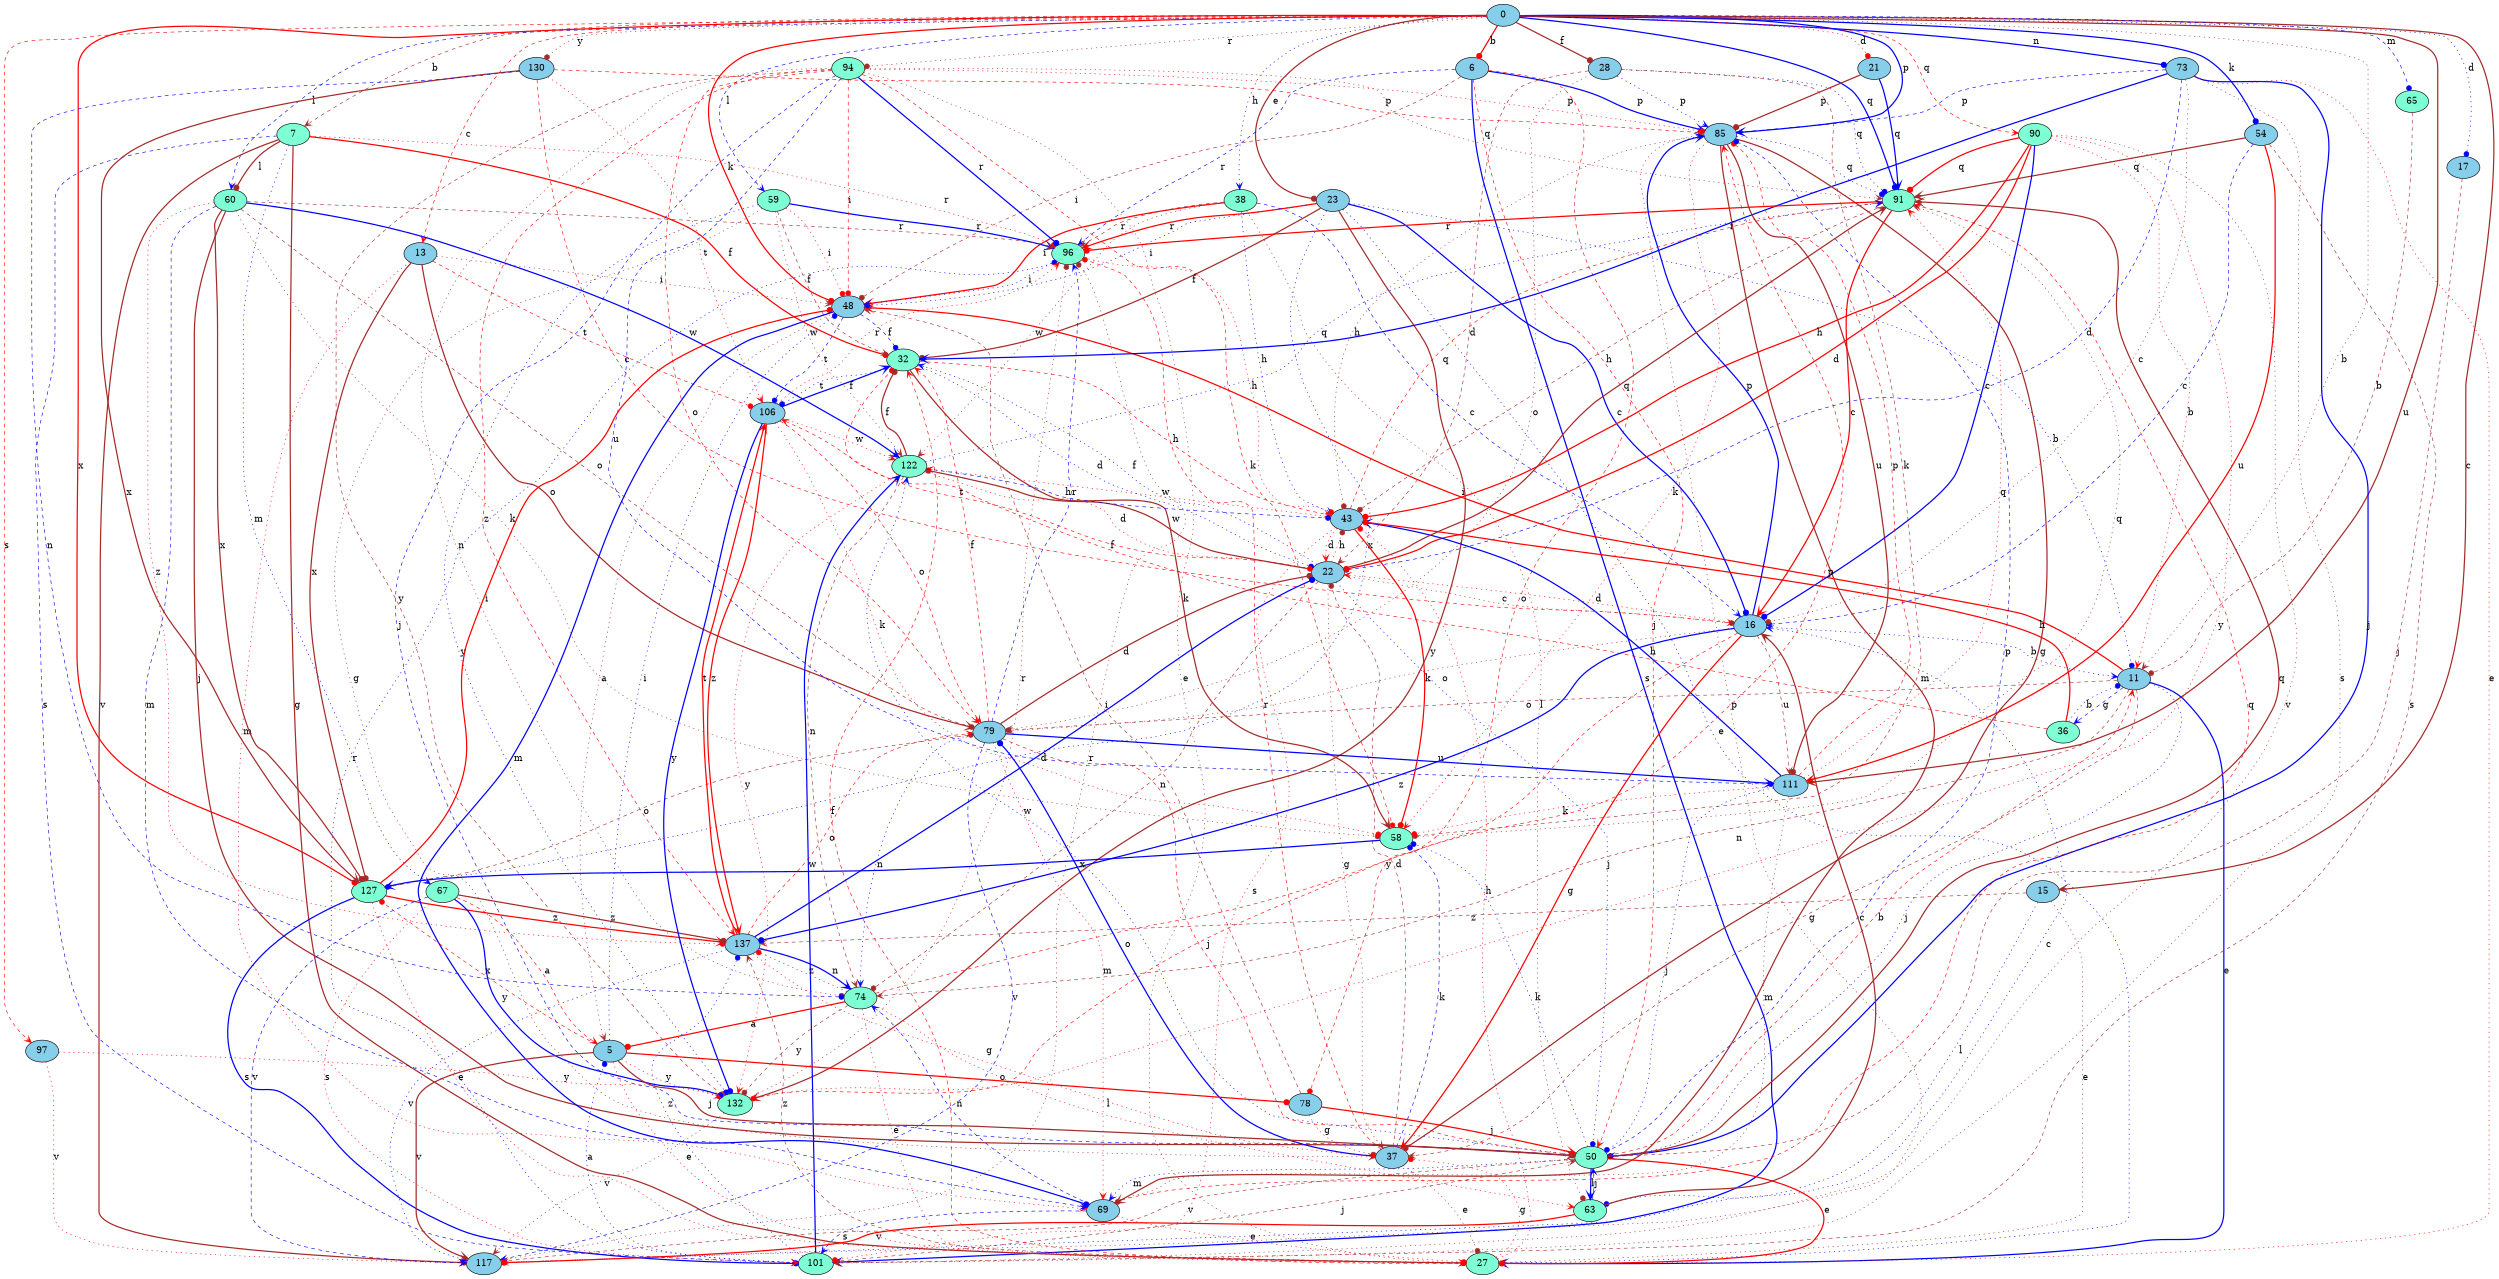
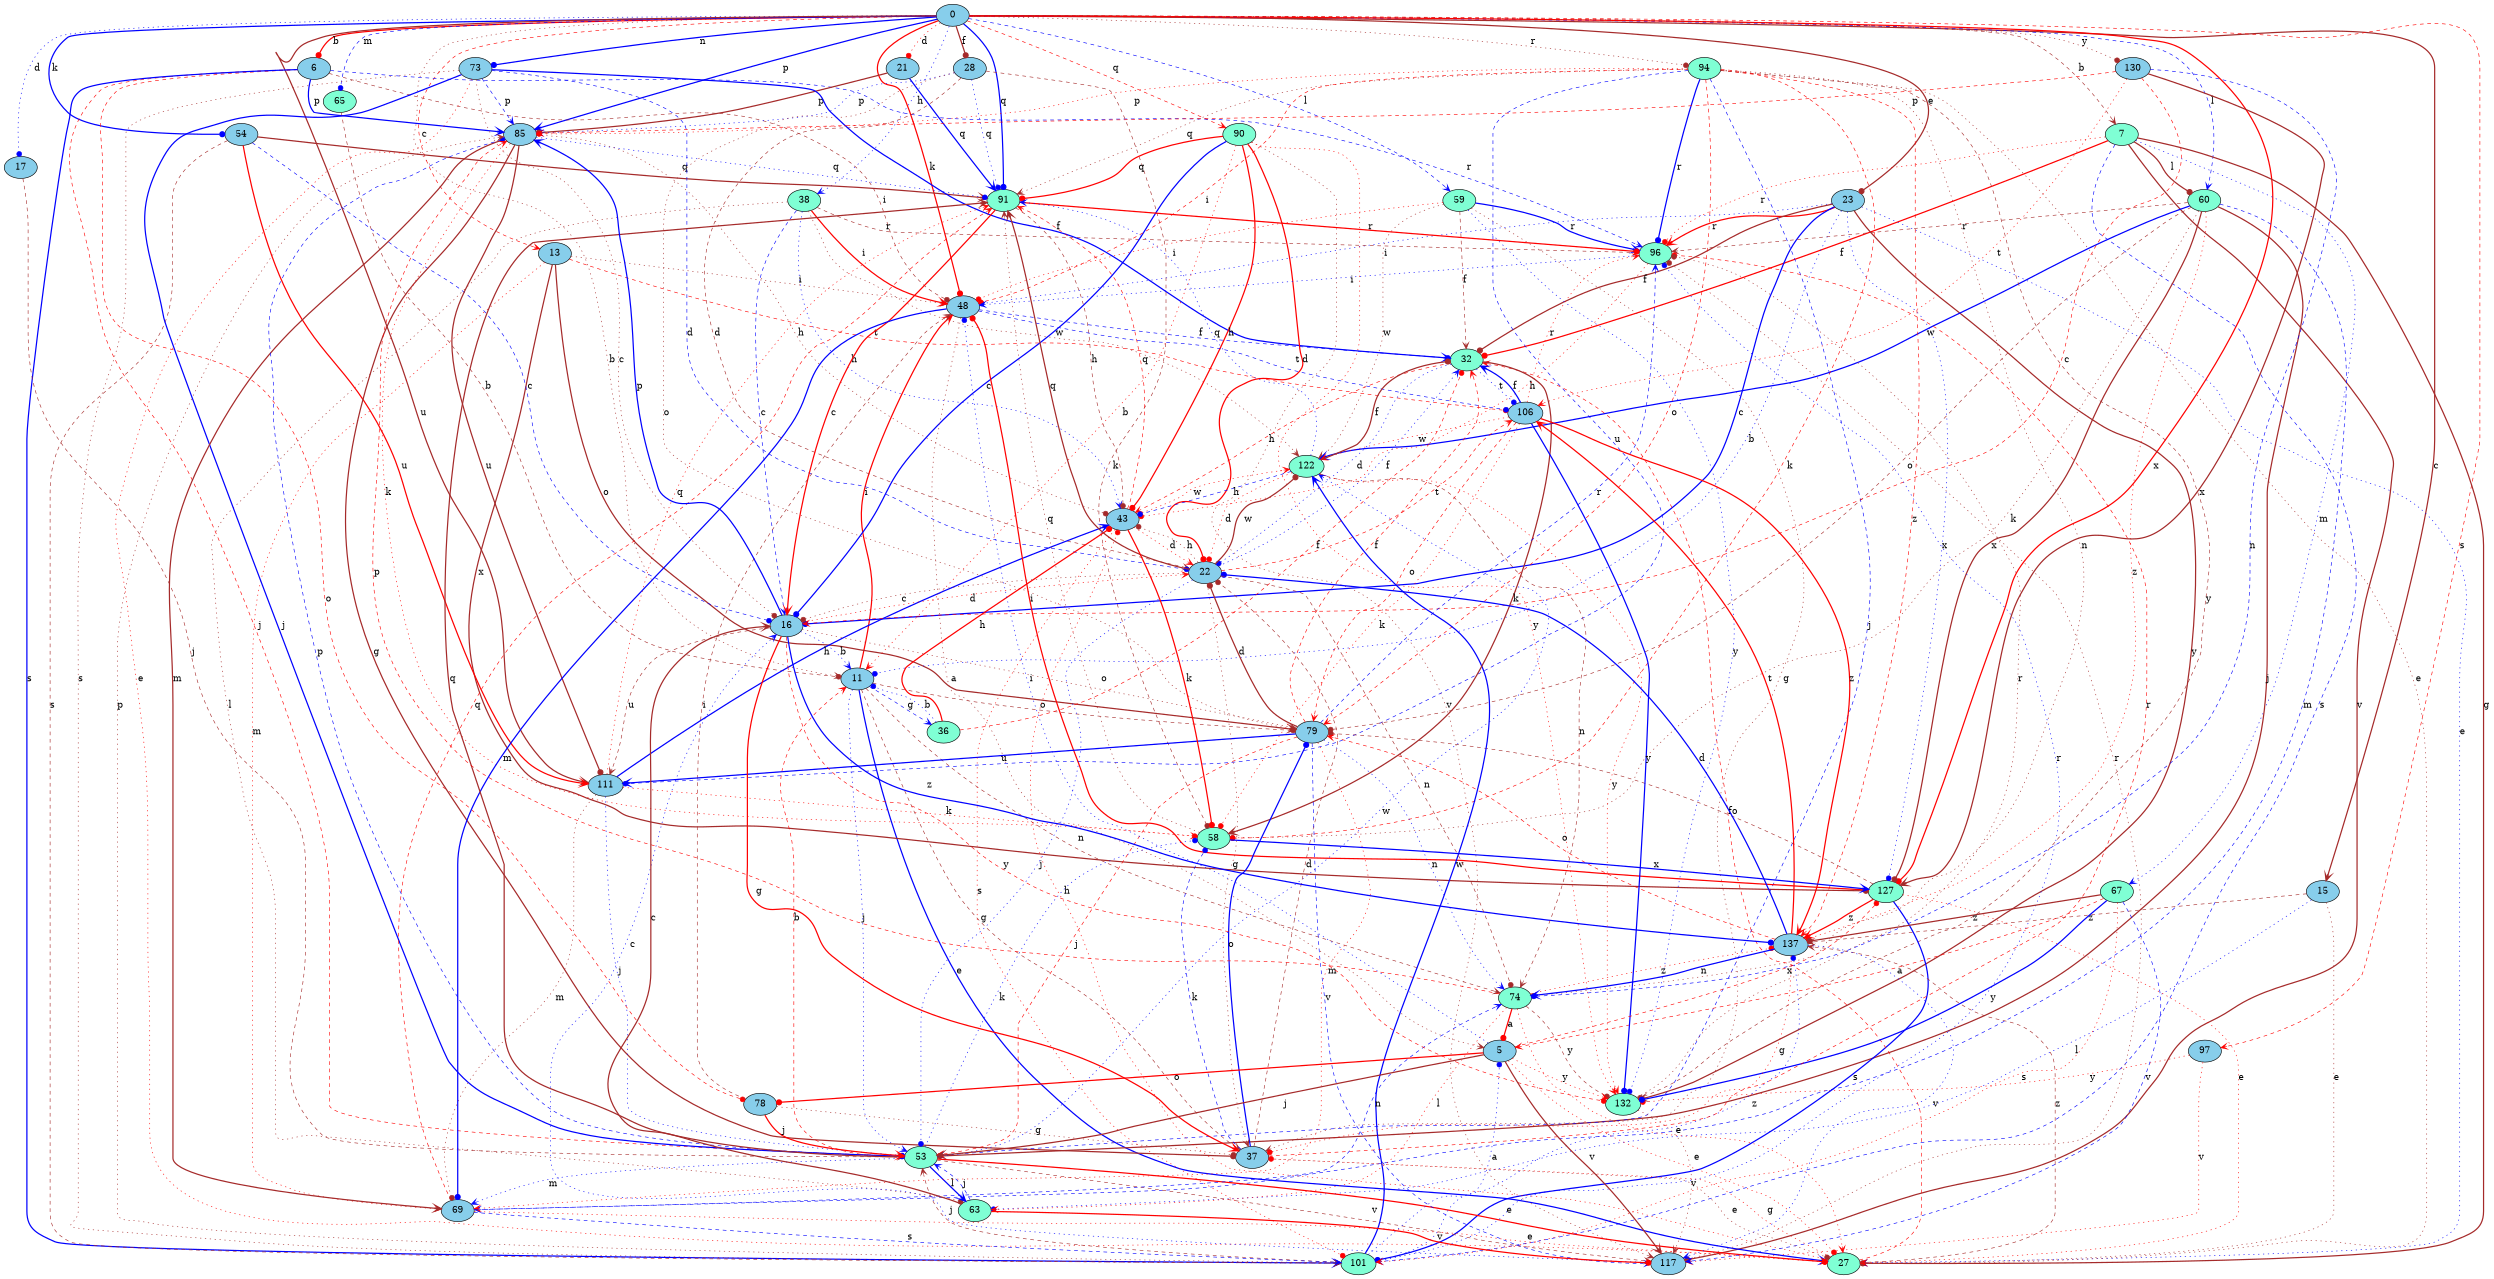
edge "111" -> "85": removed, label "p"
node "50": label "50" -> "53"
